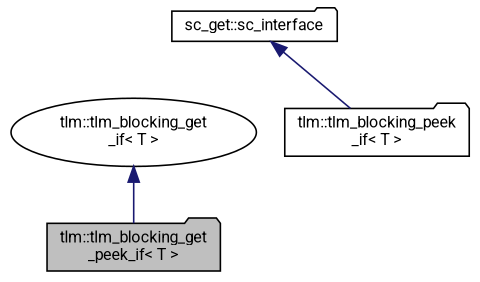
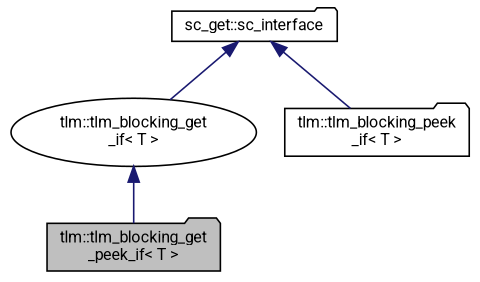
edge "tlm::tlm_blocking_get _if< T >" -> "sc_get::sc_interface": added
